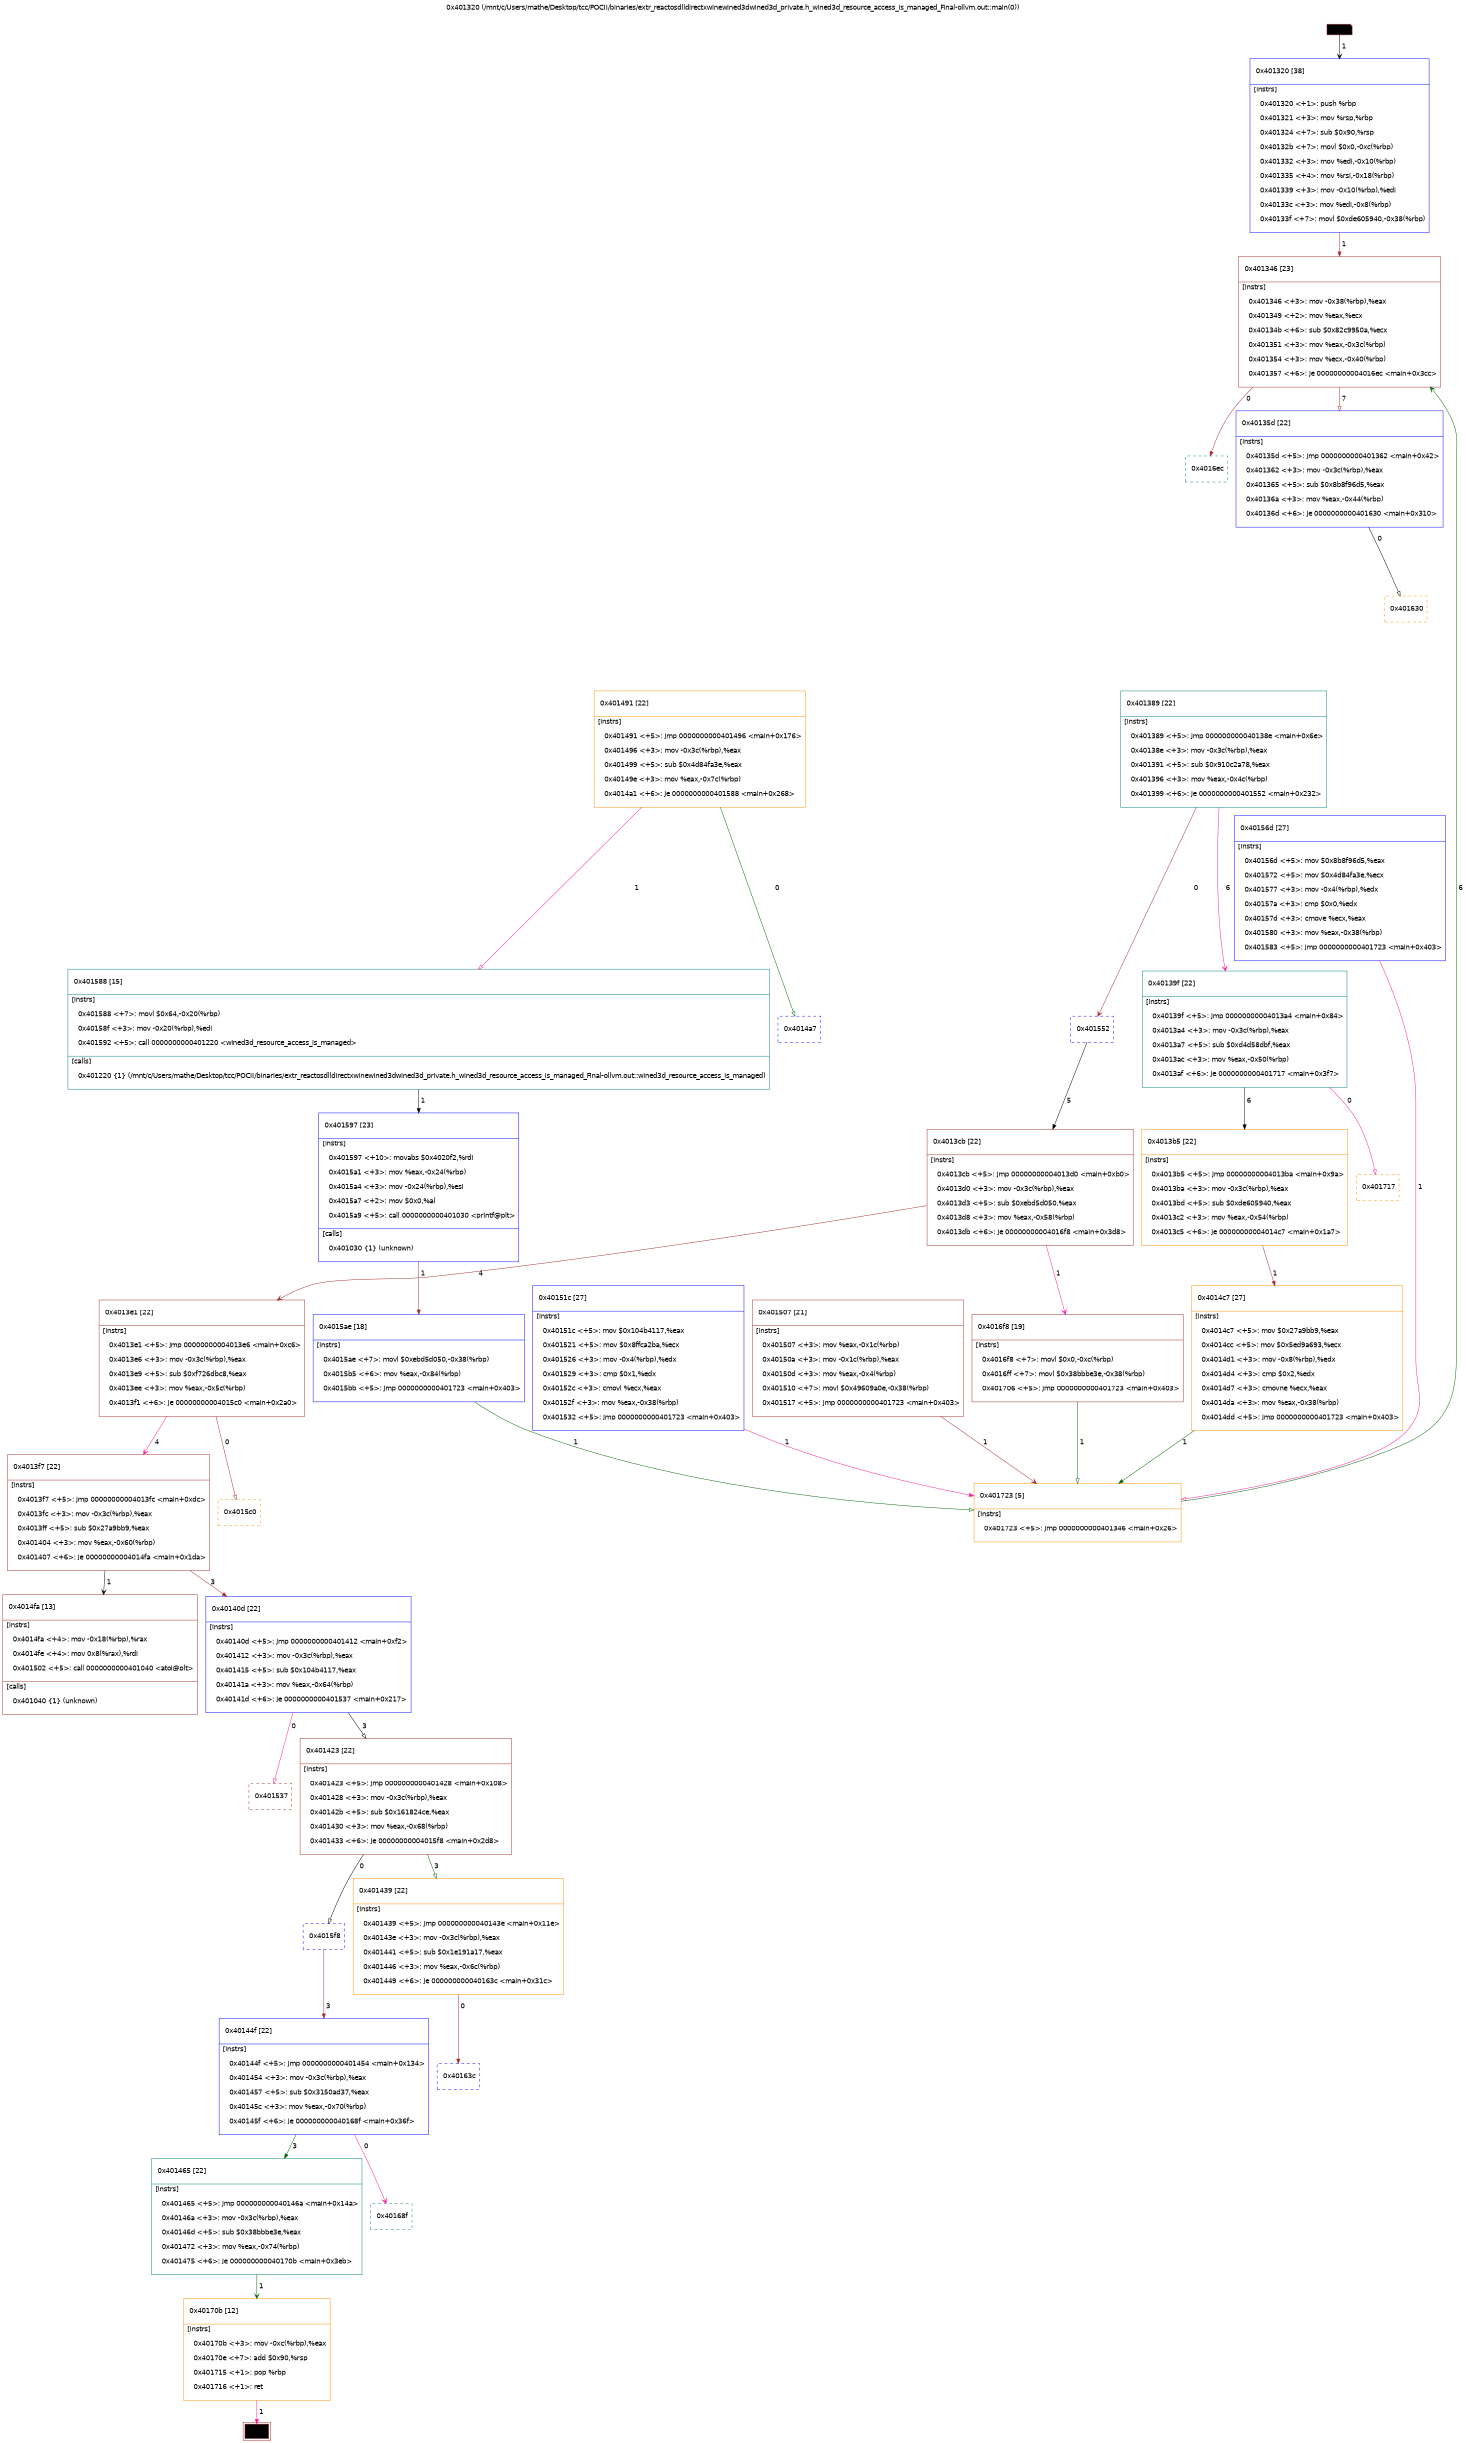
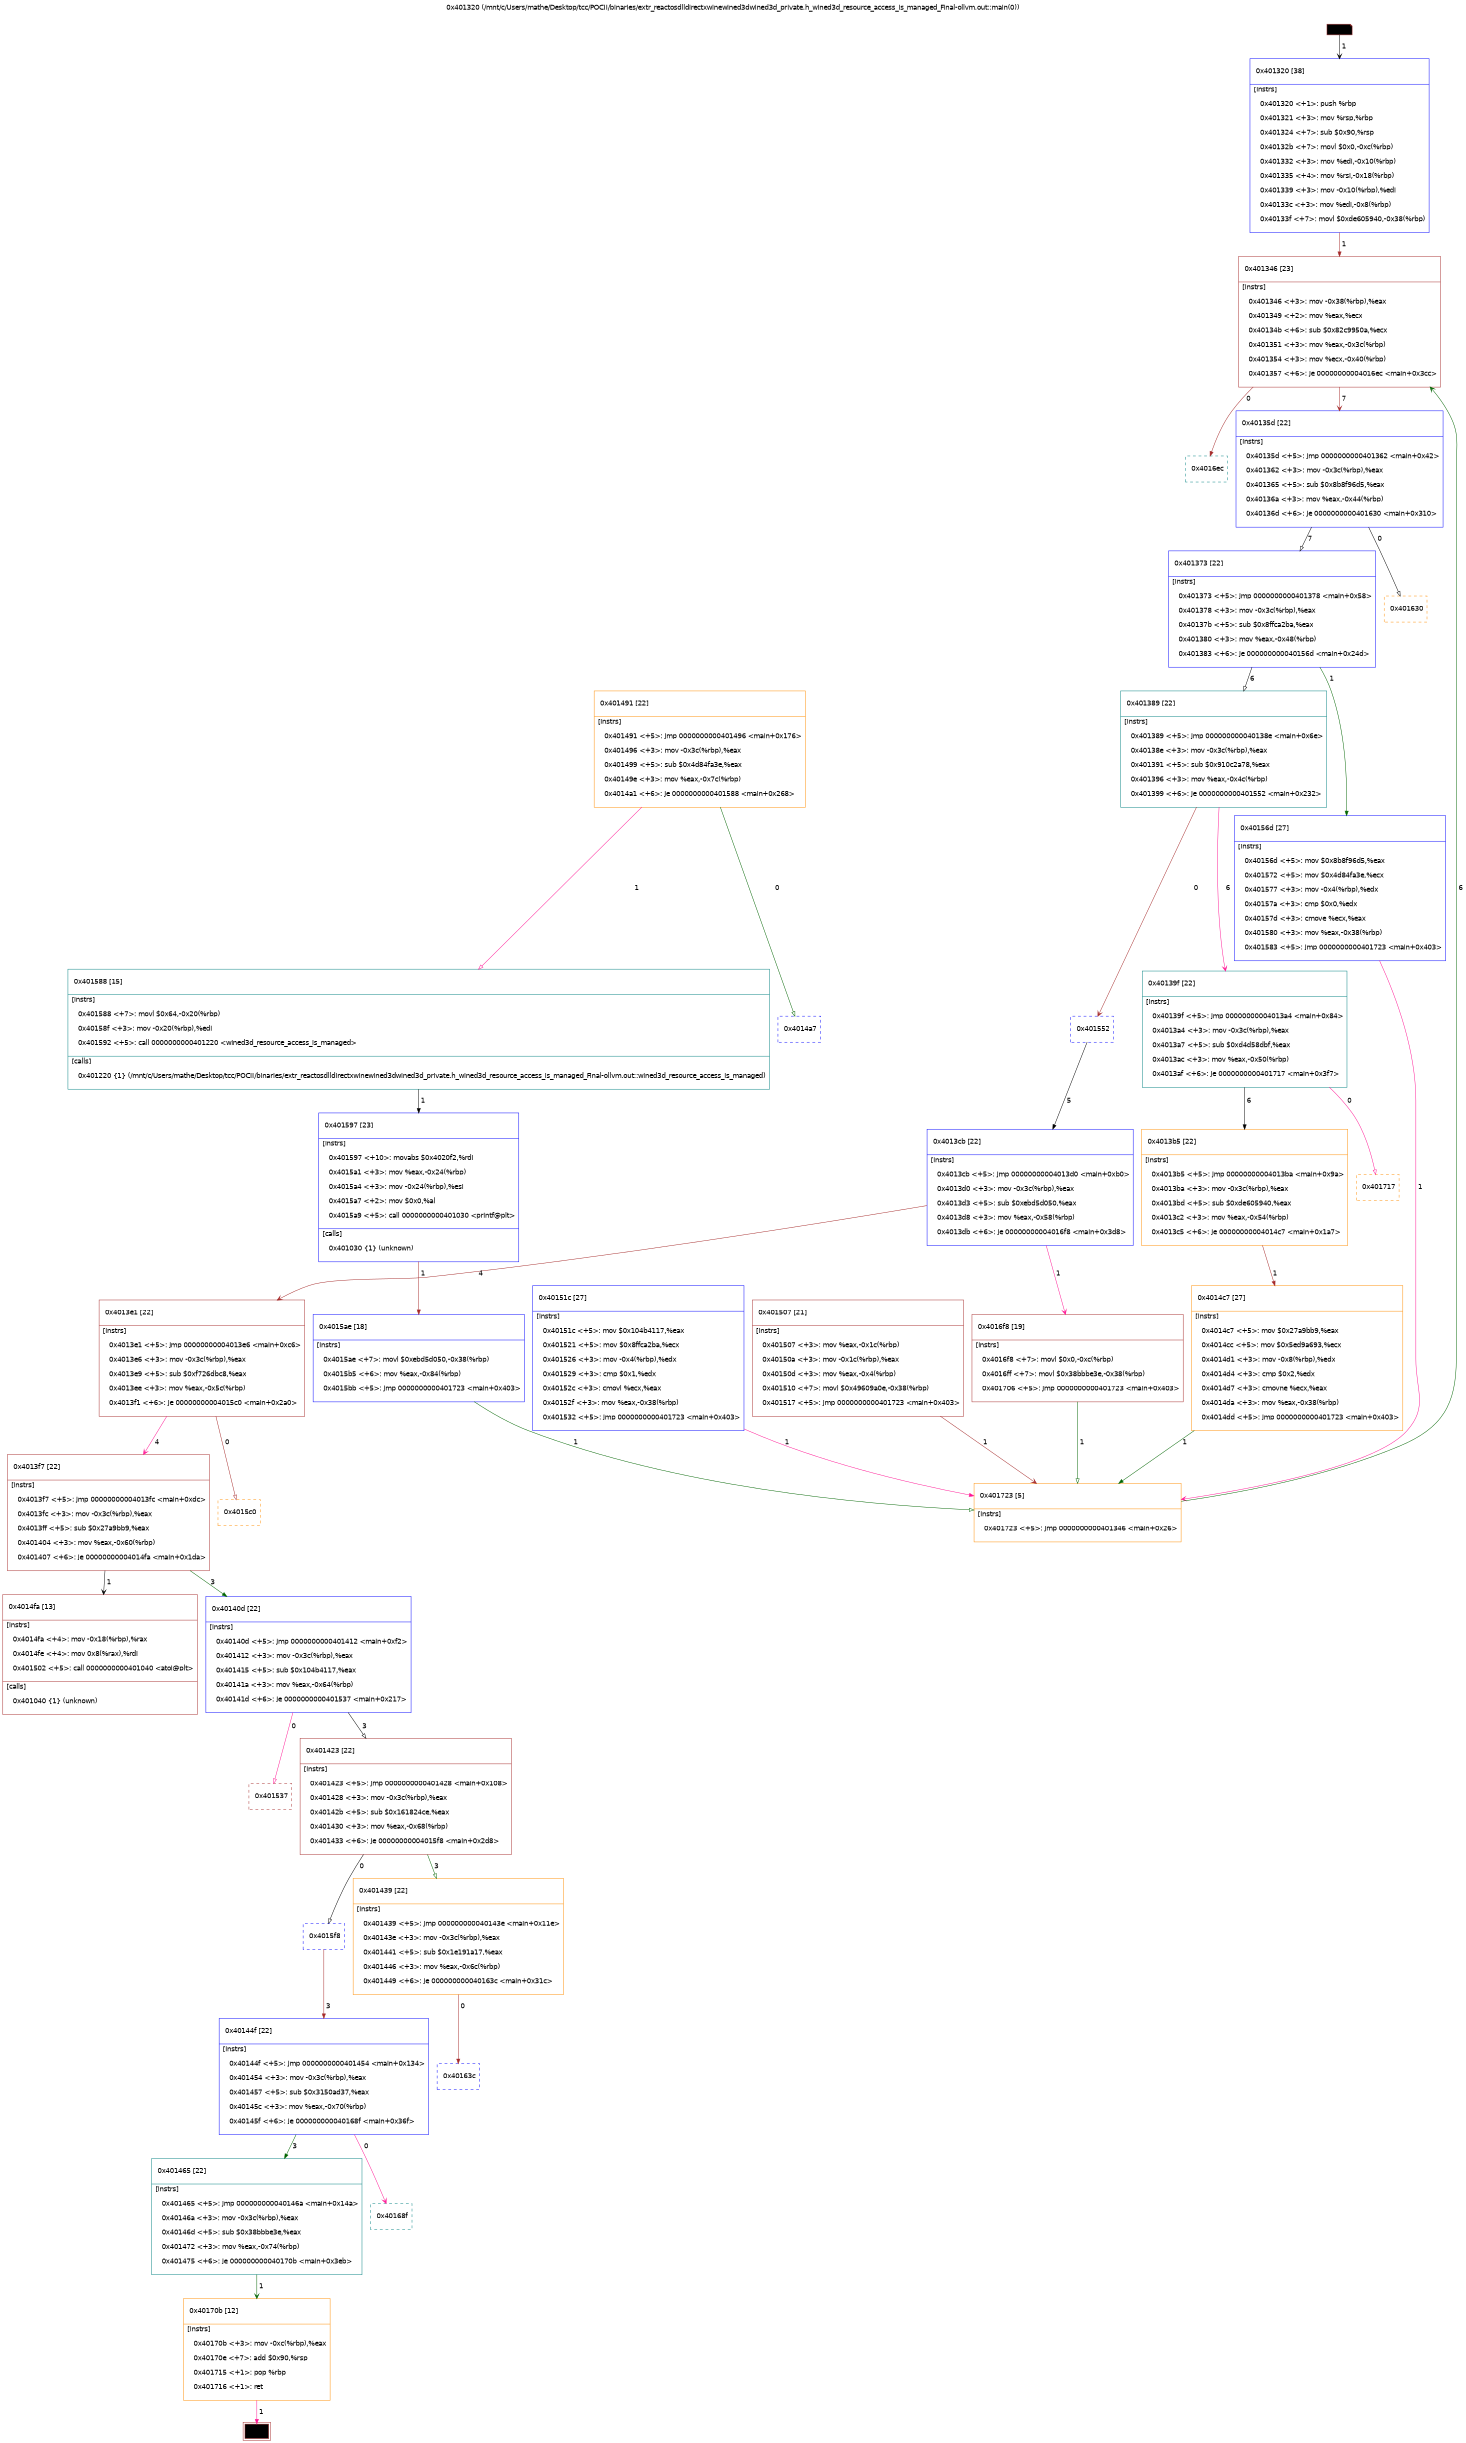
edge "0x401346 [23]" -> "0x40135d [22]": arrowhead onormal -> vee
node "0x401373 [22]": added
node "0x4013cb [22]": color brown -> blue
edge "0x40156d [27]" -> "0x401723 [5]": arrowhead onormal -> vee
edge "0x4013f7 [22]" -> "0x40140d [22]": color brown -> darkgreen
